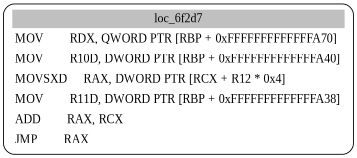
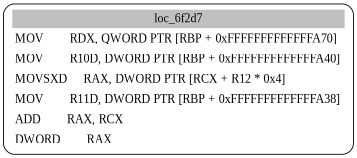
node "loc_6f2d7": text "JMP        RAX" -> "DWORD        RAX"
